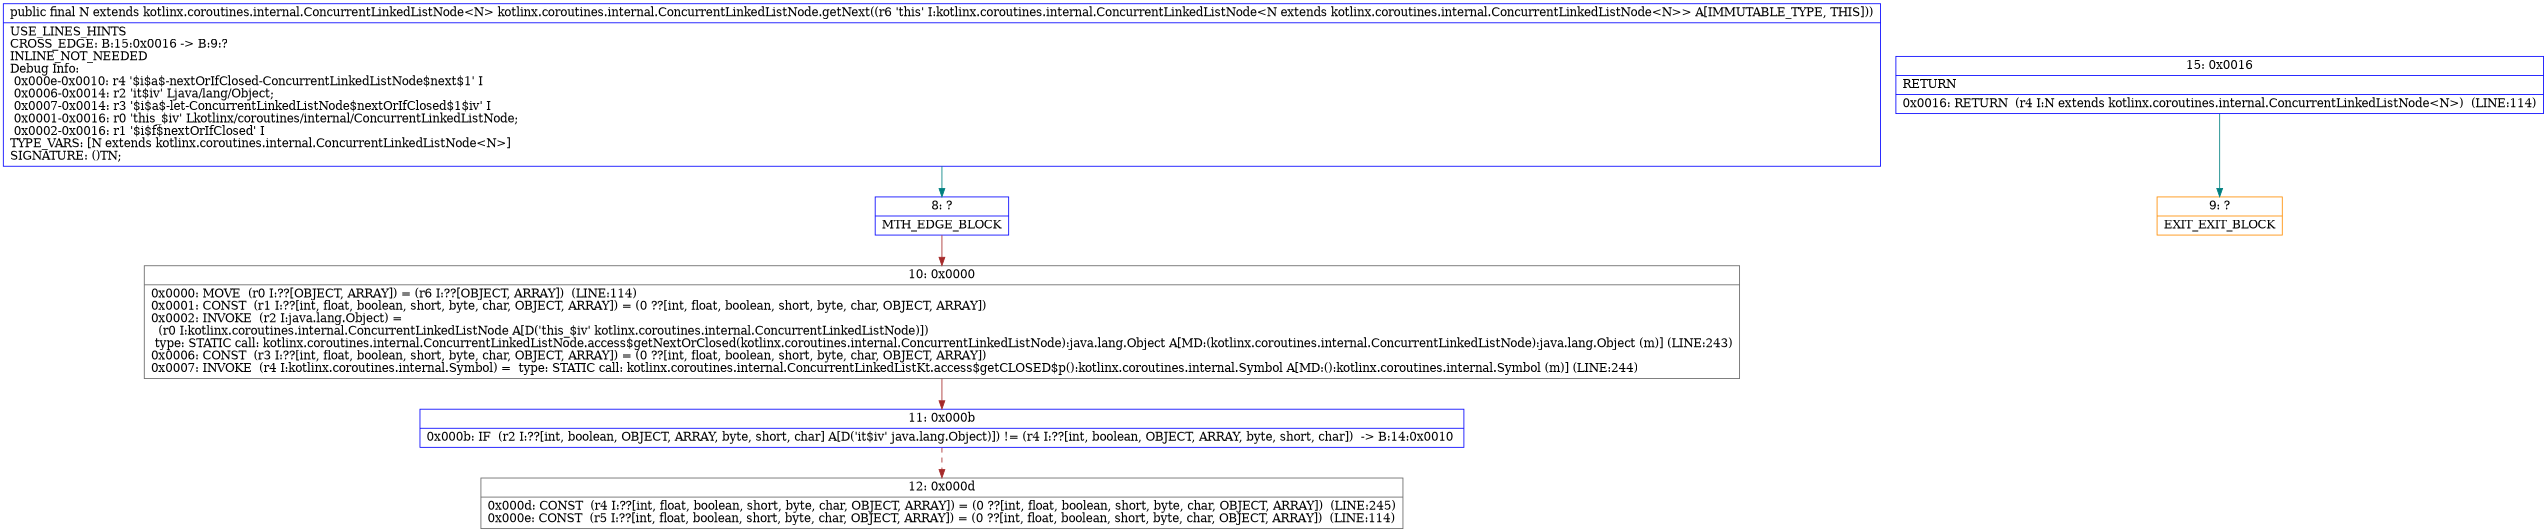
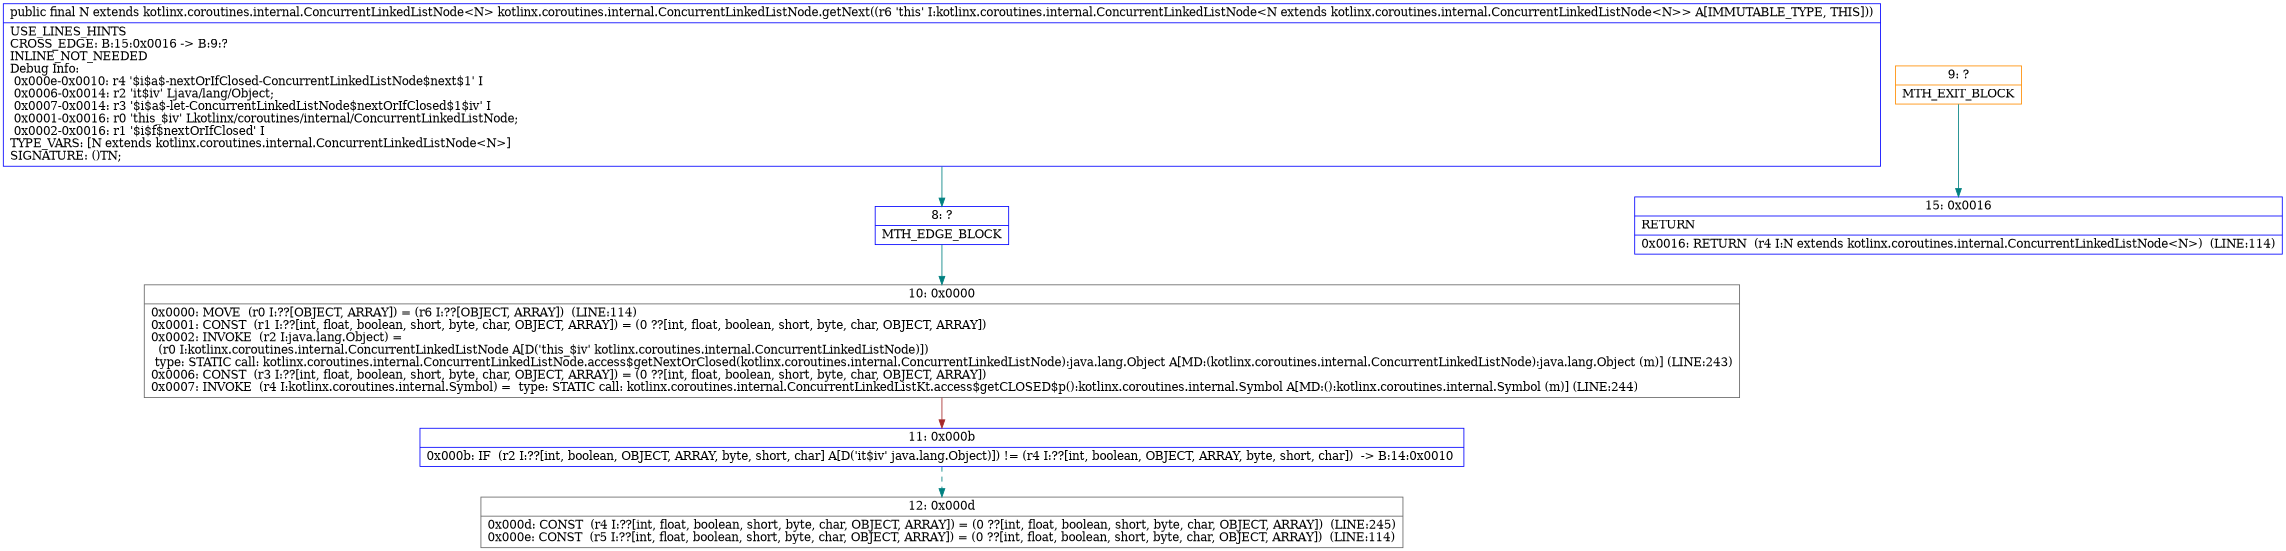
edge "15: 0x0016" -> "9: ?": reversed
node "9: ?": text "EXIT_EXIT_BLOCK" -> "MTH_EXIT_BLOCK"
edge "8: ?" -> "10: 0x0000": color brown -> teal
edge "11: 0x000b" -> "12: 0x000d": color brown -> teal
